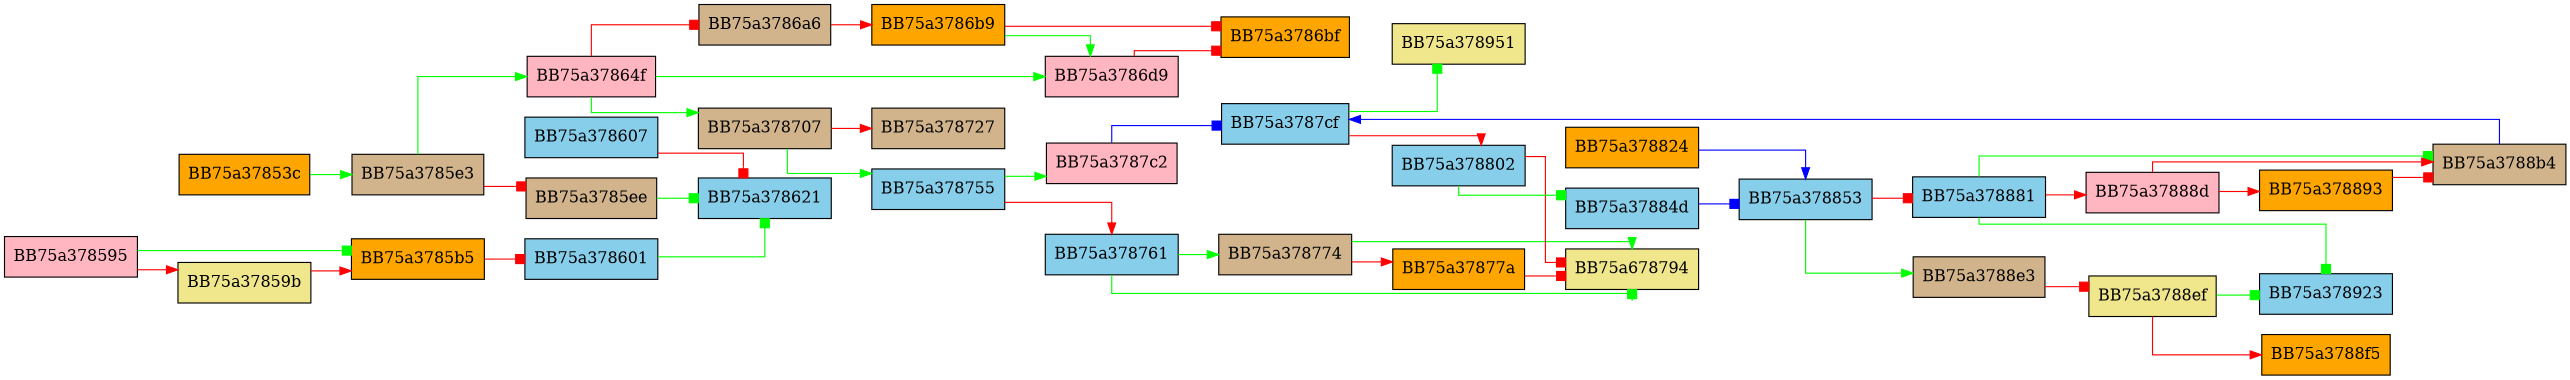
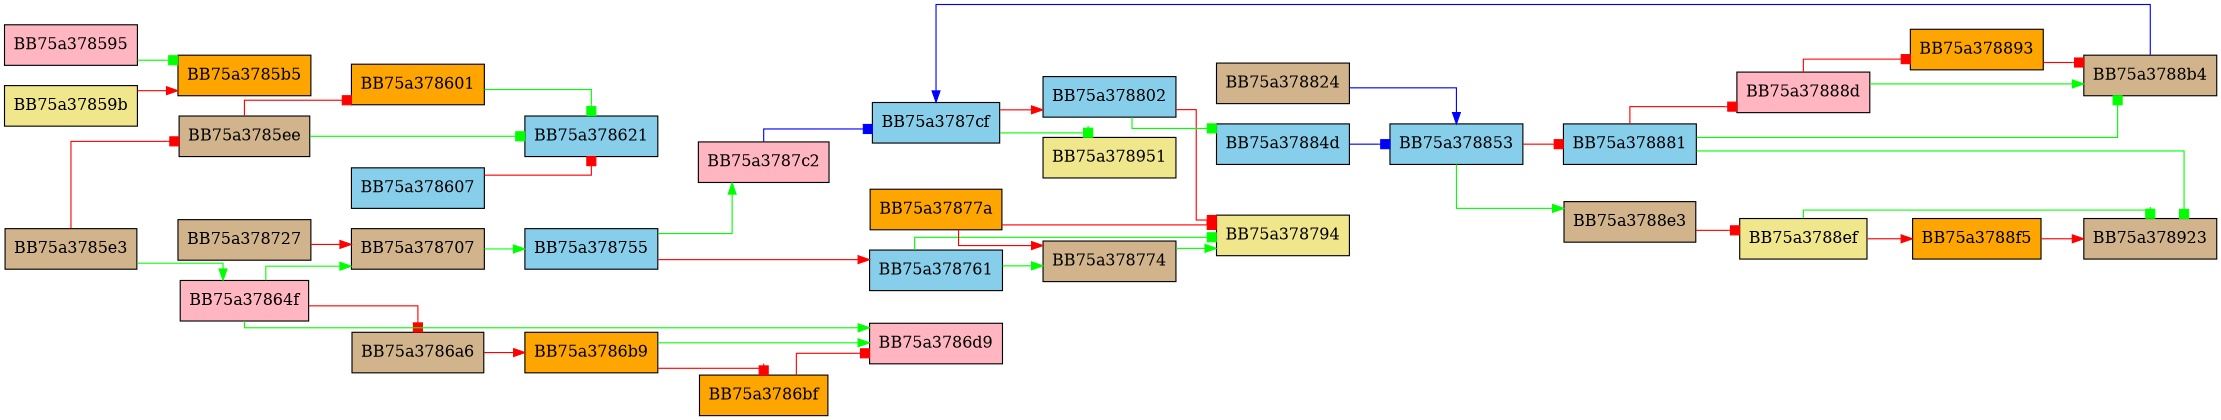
edge "BB75a3786d9" -> "BB75a3786bf": reversed
edge "BB75a378707" -> "BB75a378727": reversed
node "BB75a378824": fillcolor orange -> tan
edge "BB75a37888d" -> "BB75a3788b4": color red -> green
node "BB75a37853c": removed
edge "BB75a37888d" -> "BB75a378893": arrowhead normal -> box
edge "BB75a378881" -> "BB75a37888d": arrowhead normal -> box
edge "BB75a3788f5" -> "BB75a378923": added
edge "BB75a3785b5" -> "BB75a378601": now "BB75a3785ee" -> "BB75a378601"
node "BB75a378601": fillcolor skyblue -> orange
edge "BB75a378774" -> "BB75a37877a": reversed
node "BB75a678794": label "BB75a678794" -> "BB75a378794"
edge "BB75a378595" -> "BB75a37859b": removed
node "BB75a378923": fillcolor skyblue -> tan
